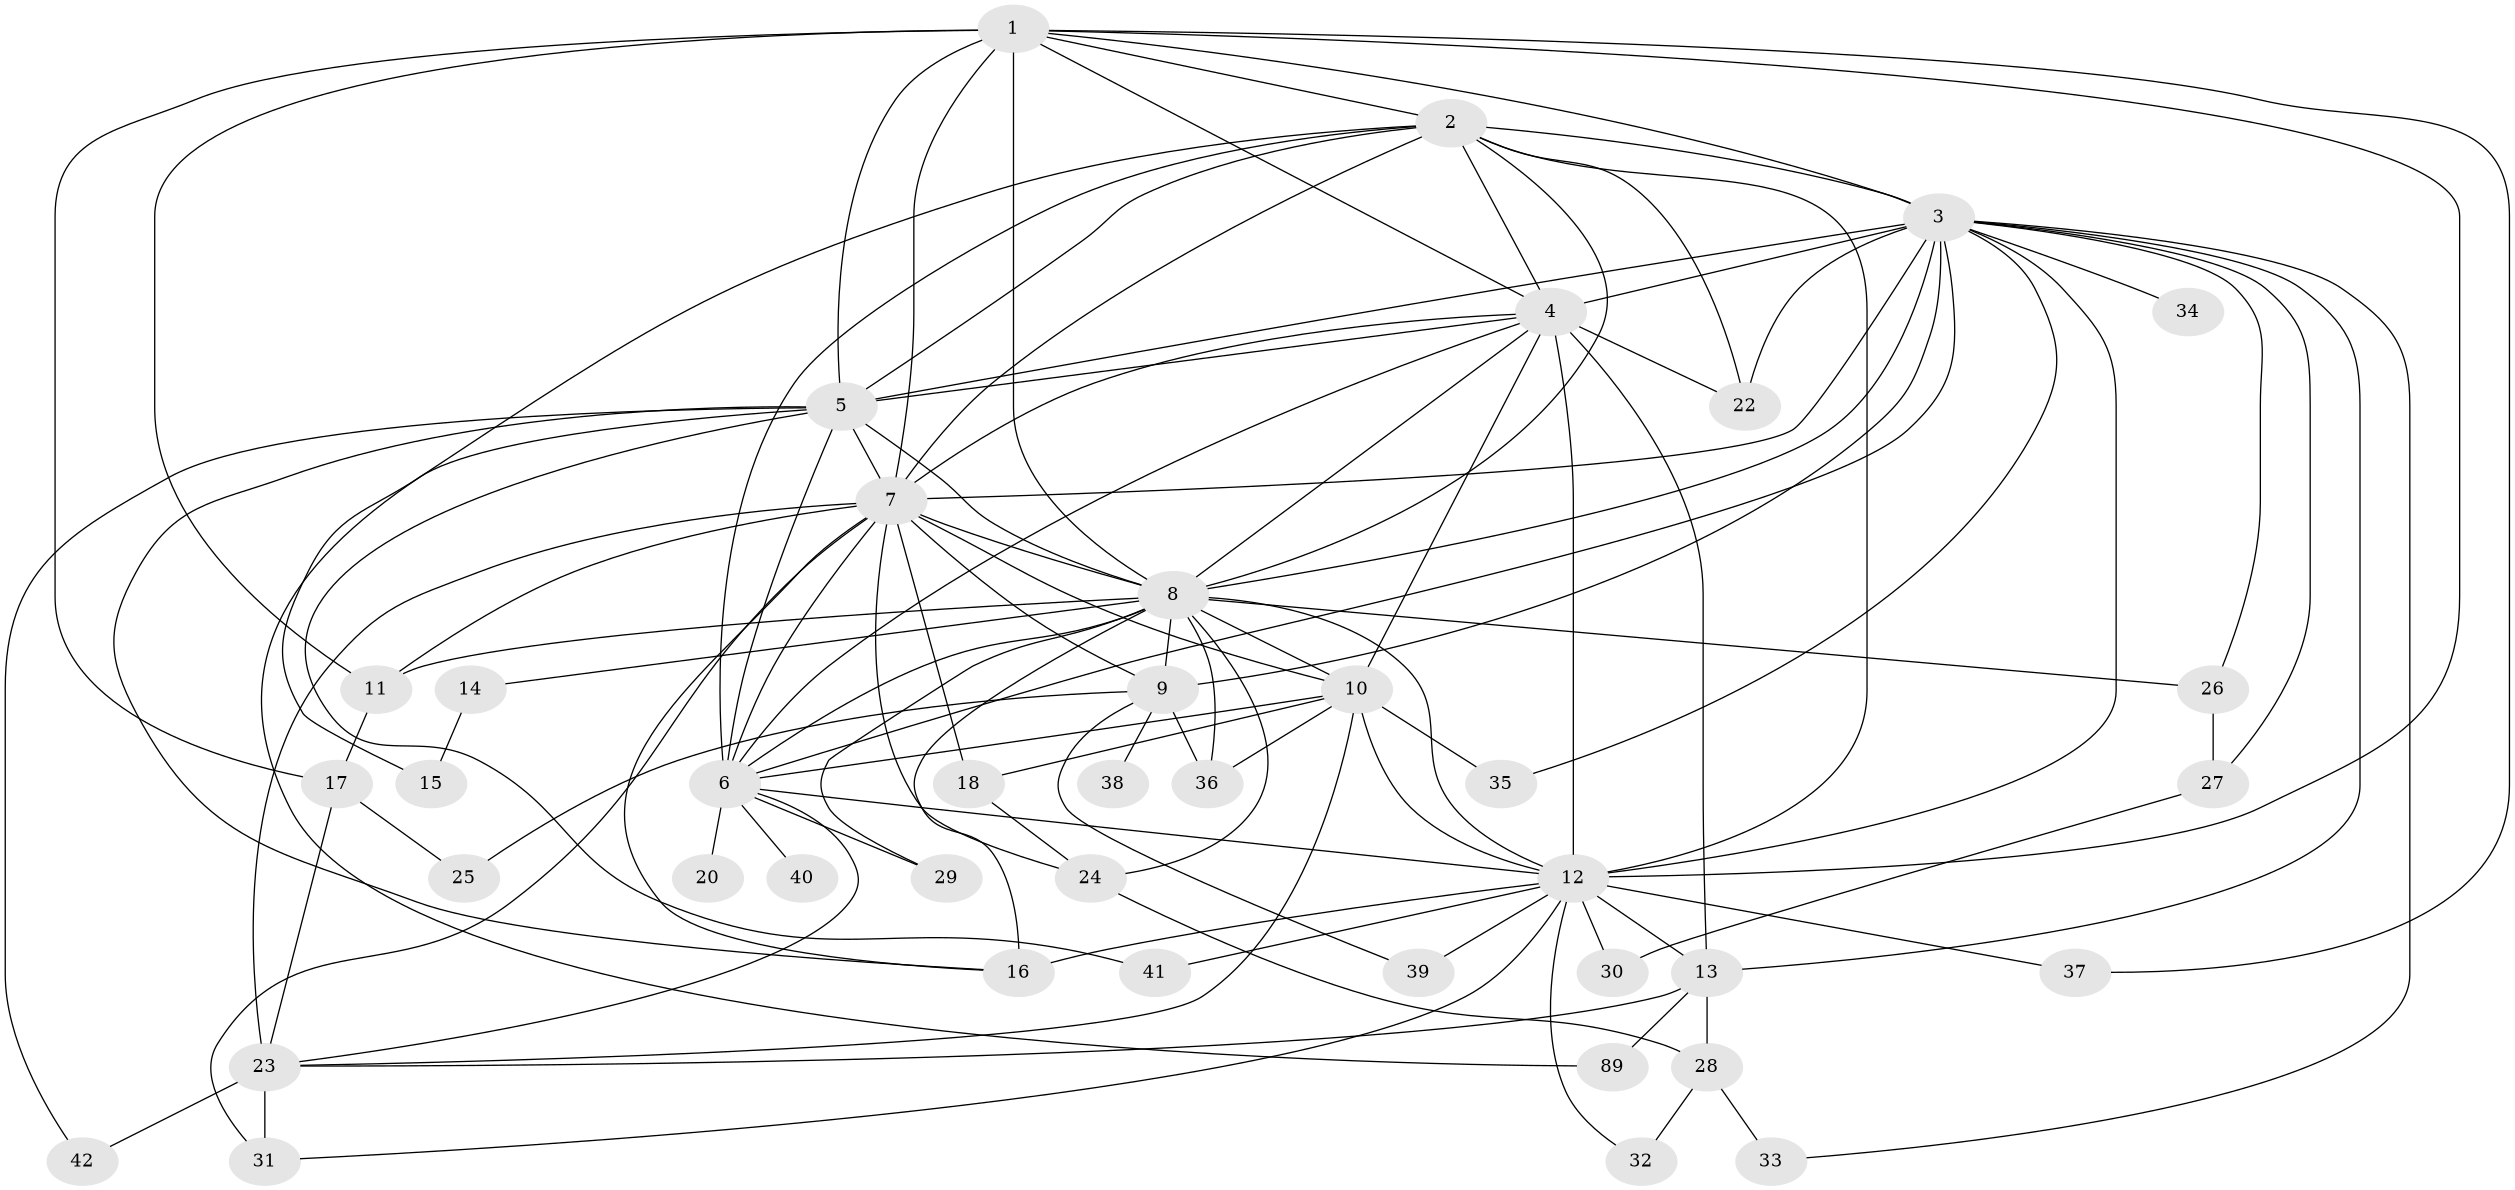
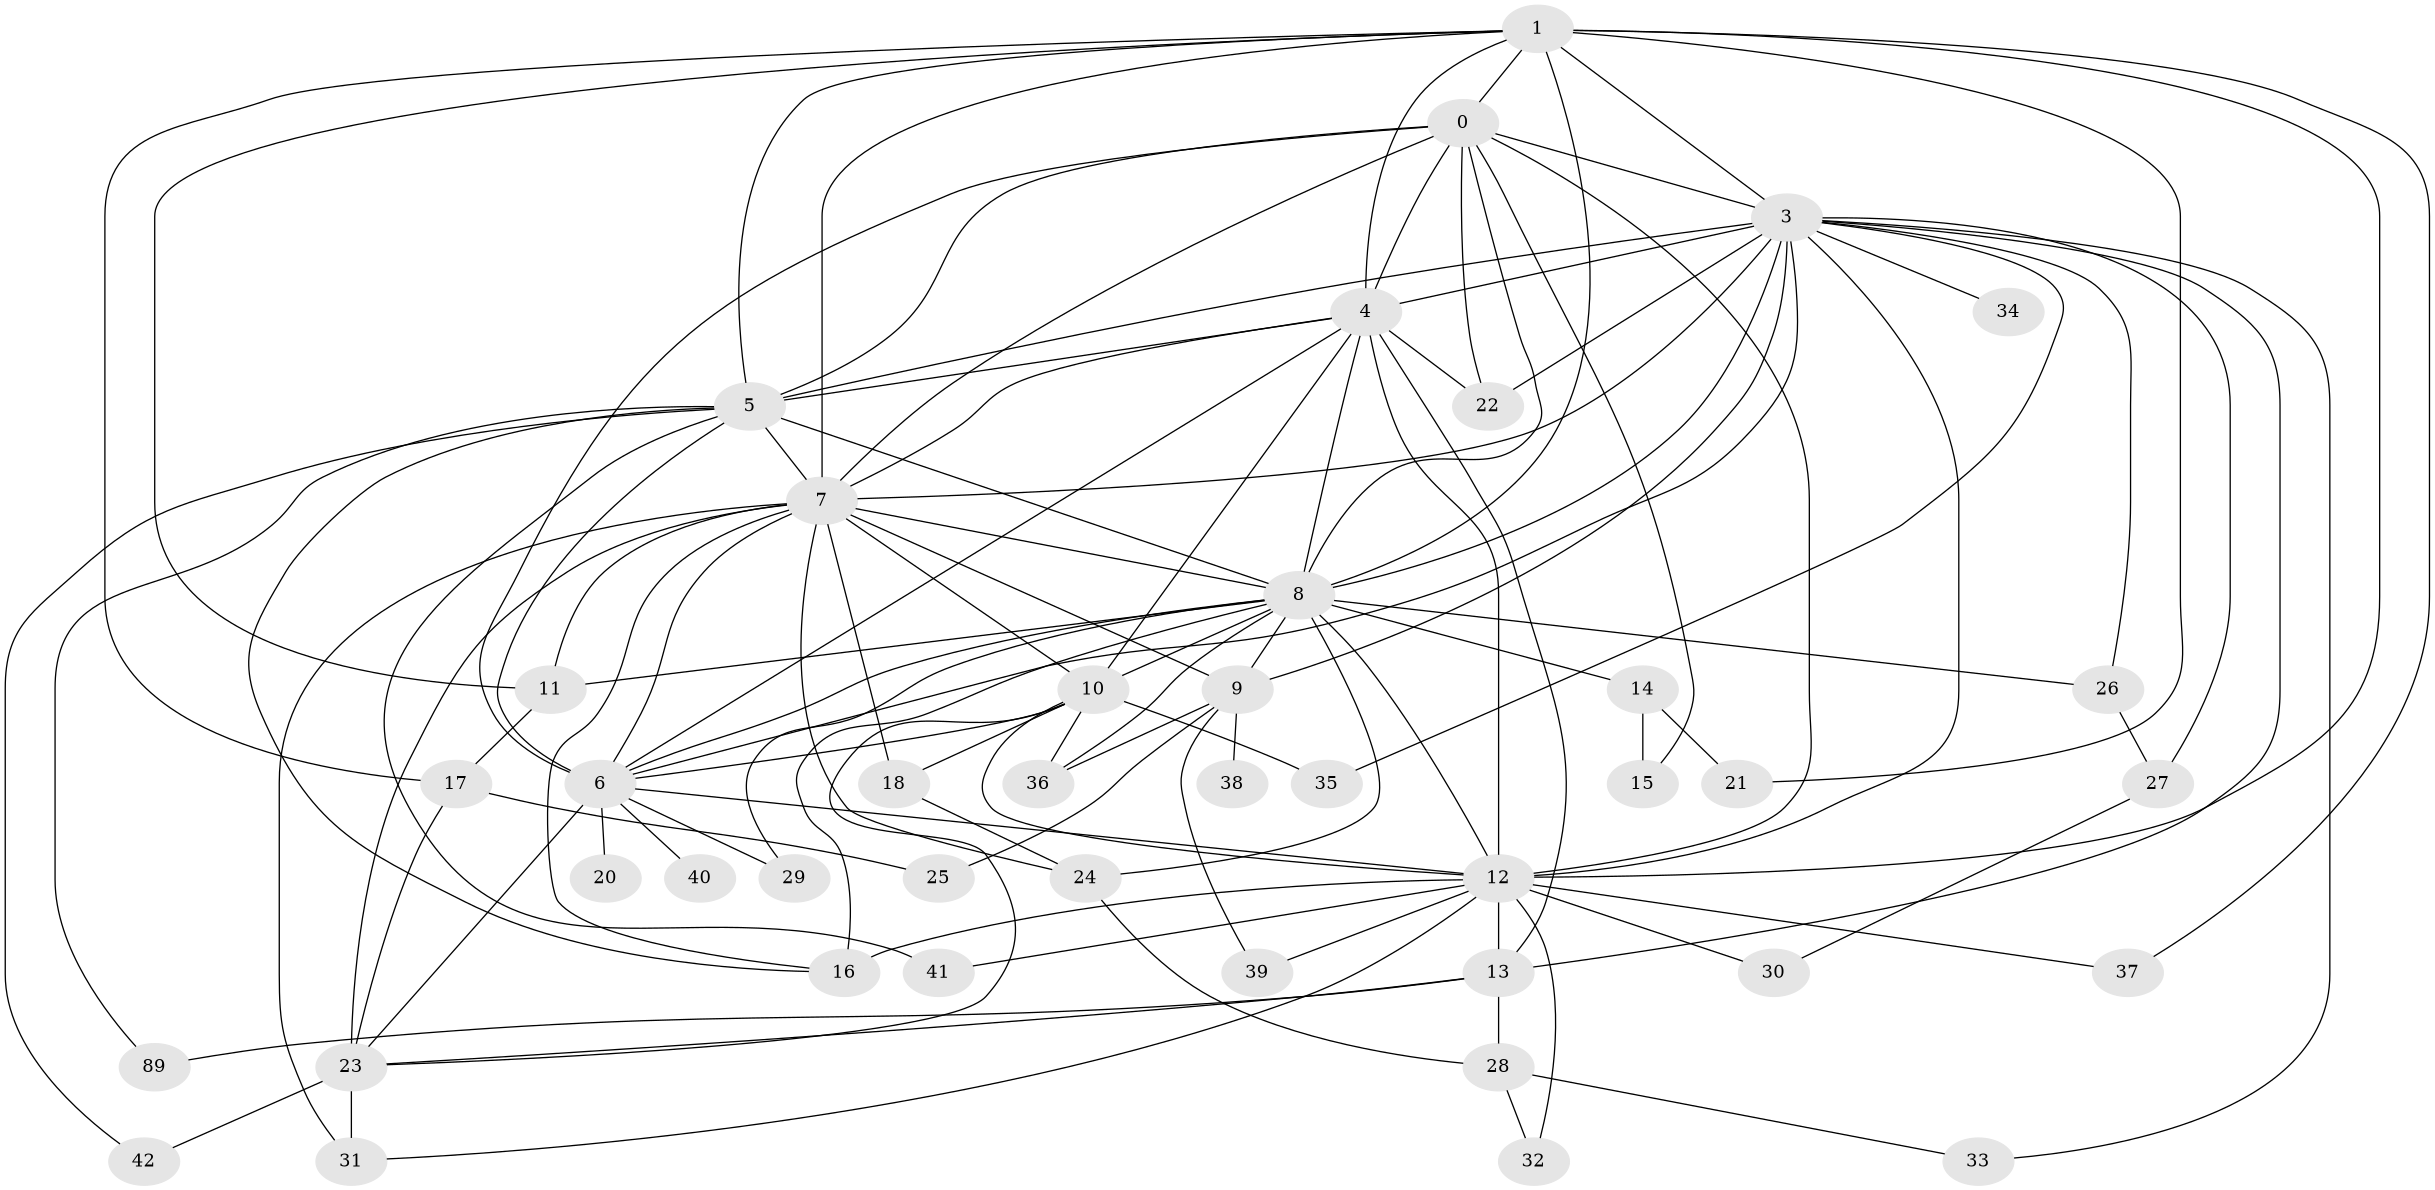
node "2": label "2" -> "0"
node "21": added
